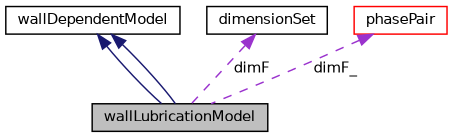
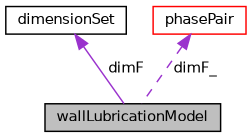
node "wallDependentModel": removed
edge "wallLubricationModel" -> "dimensionSet": style dashed -> solid
